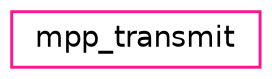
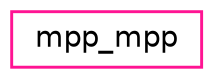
node "mpp_transmit": label "mpp_transmit" -> "mpp_mpp"
